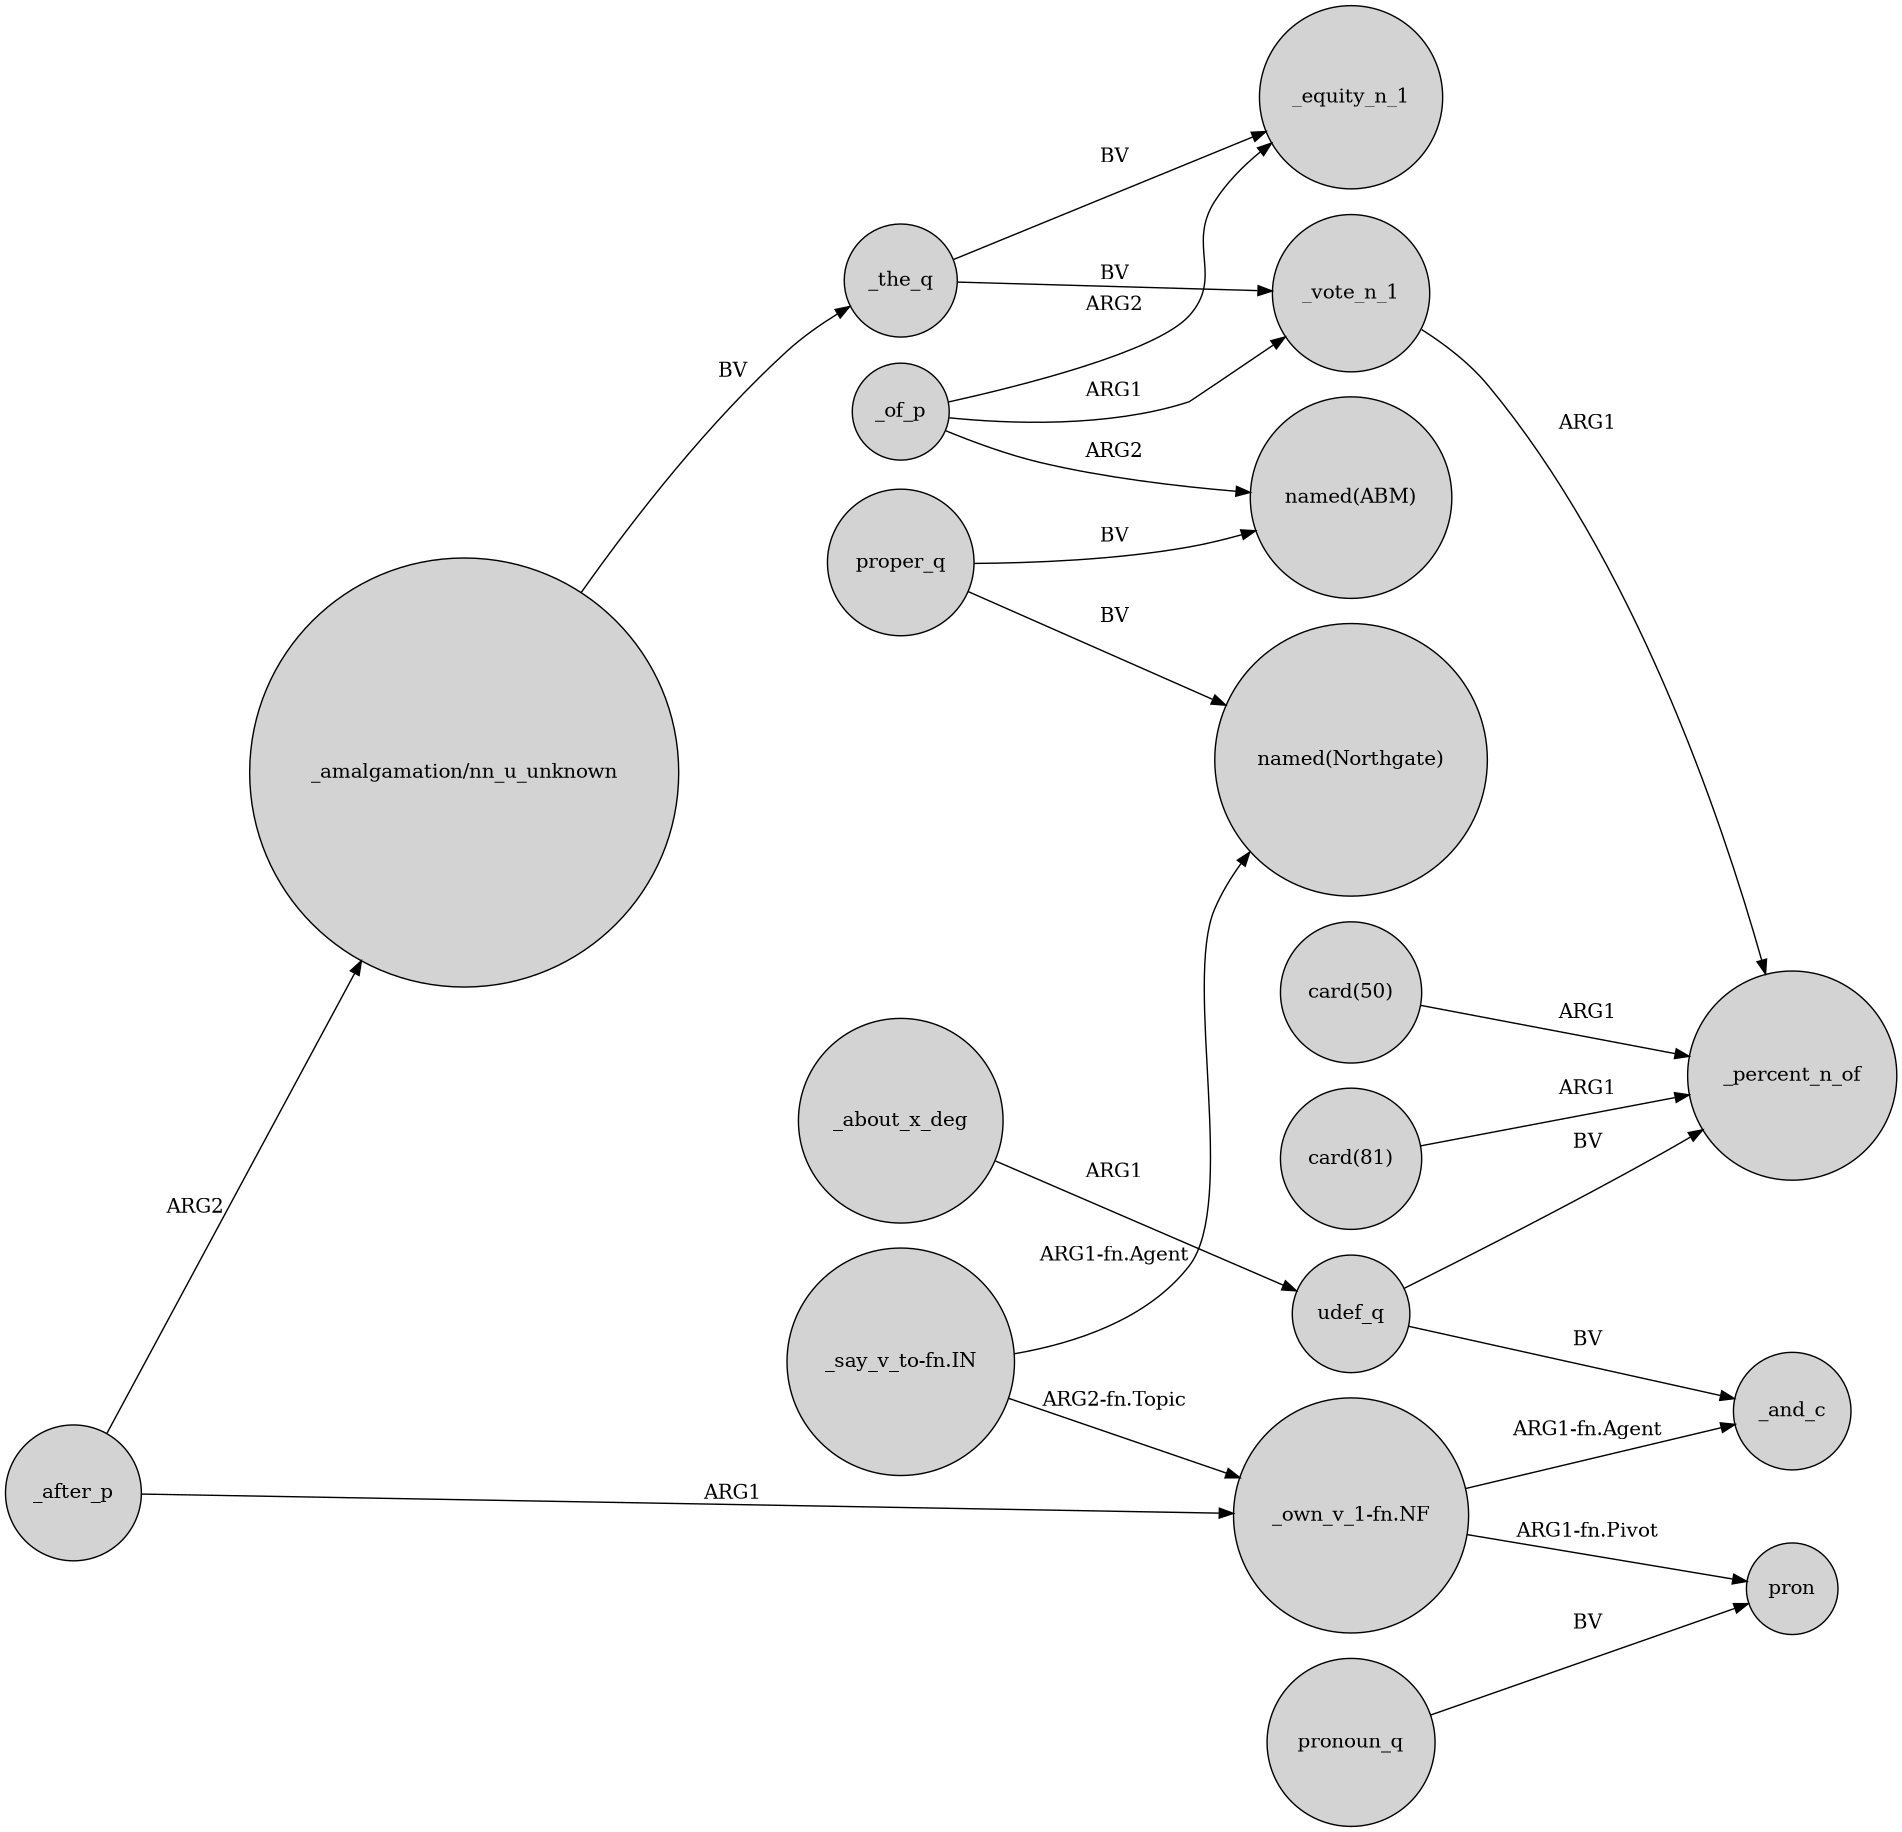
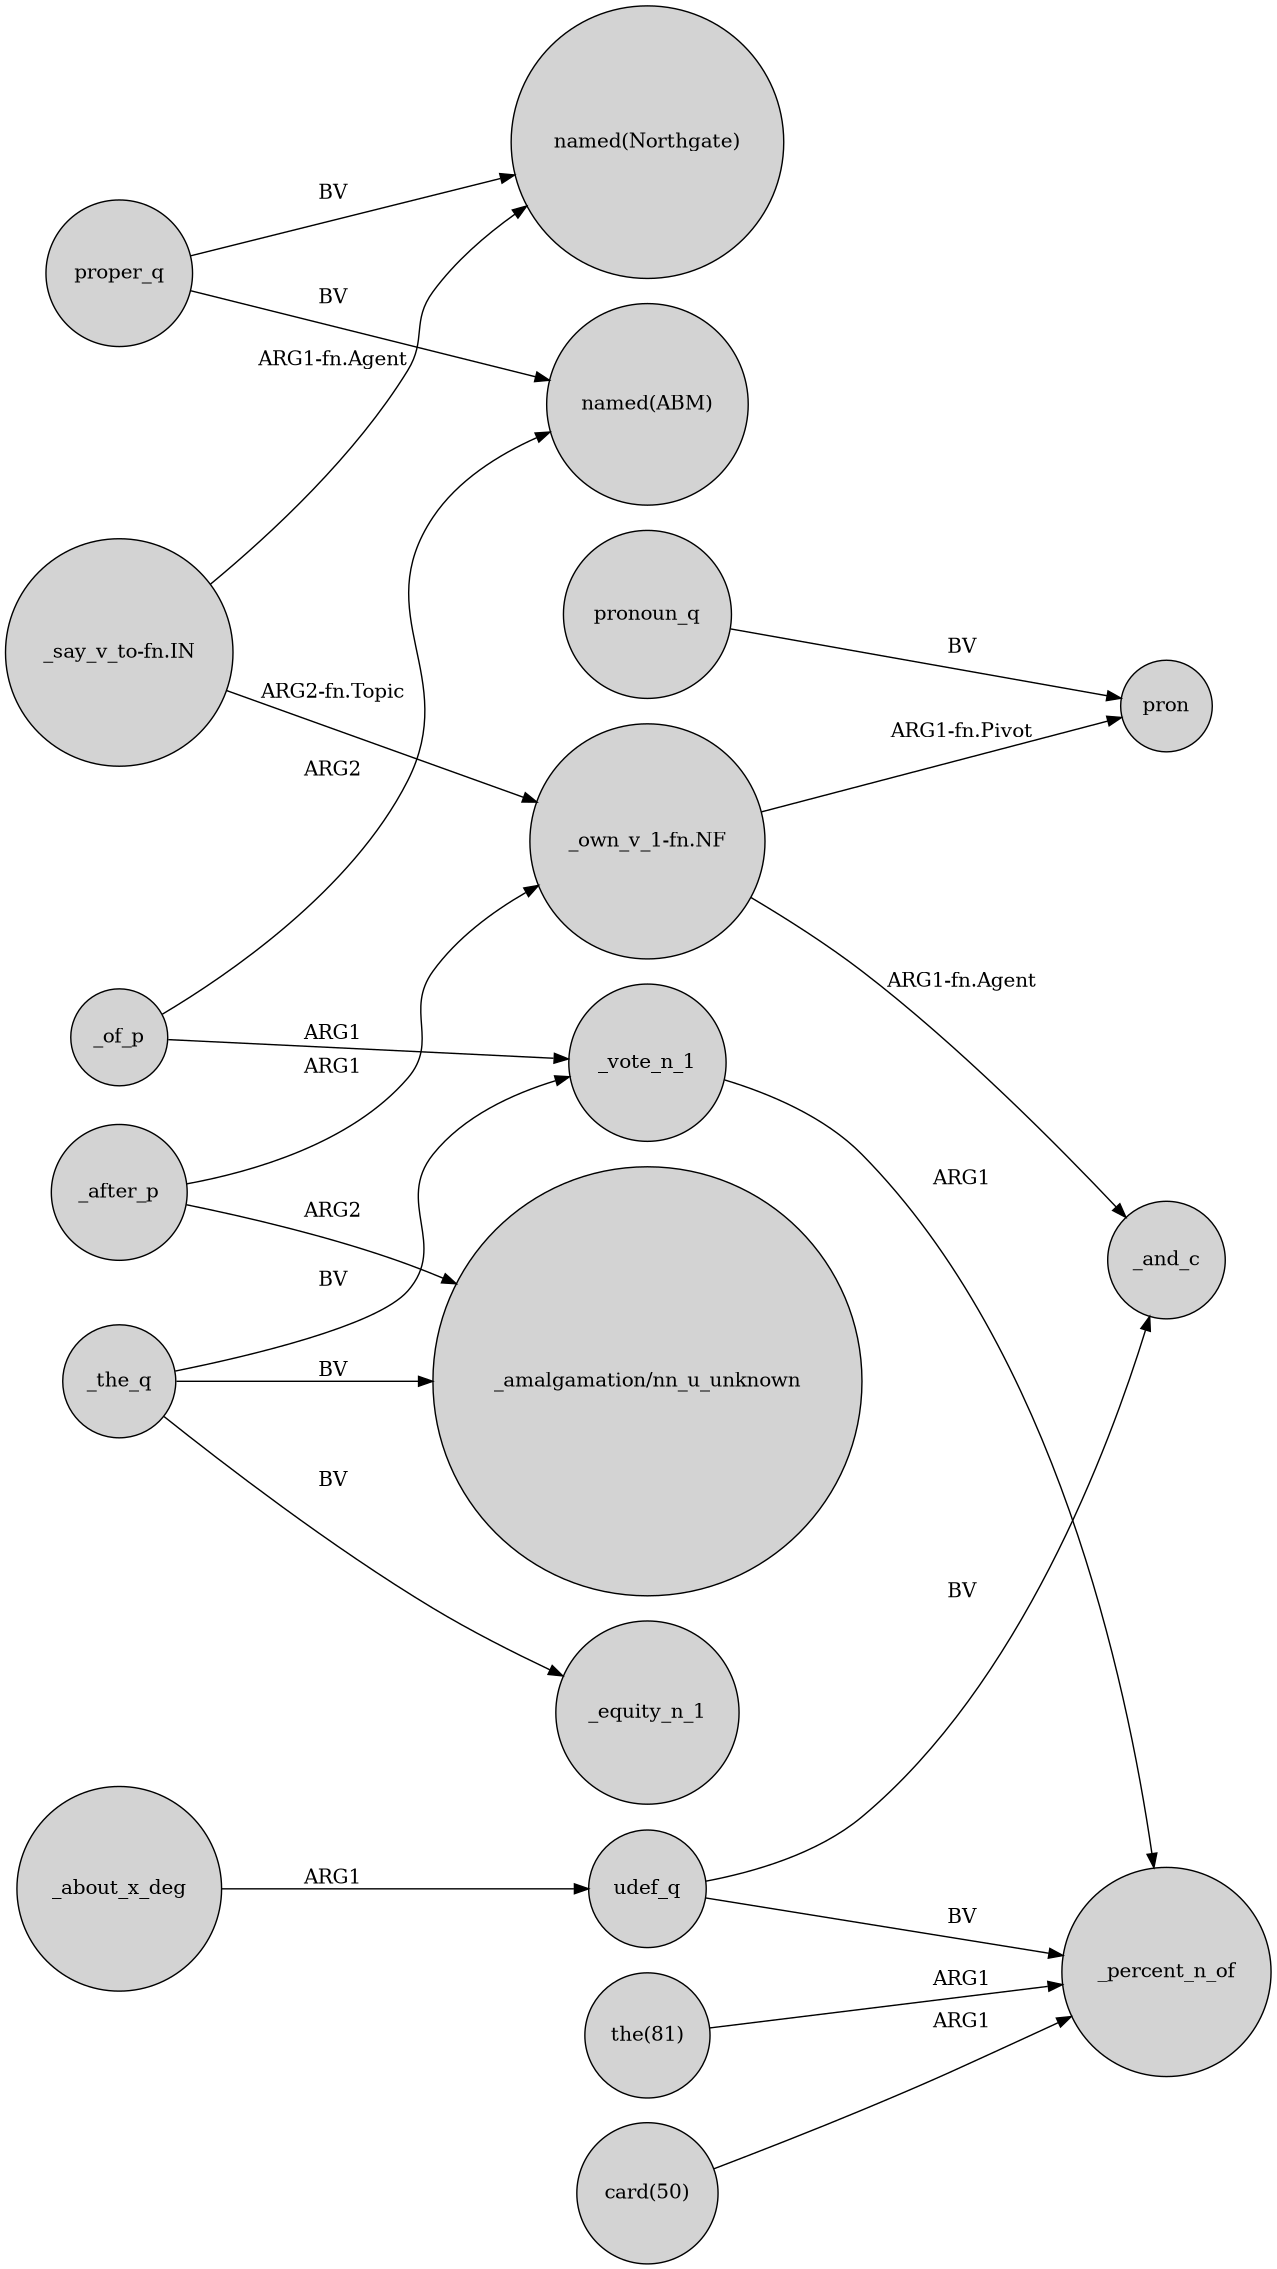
edge "_of_p" -> "_equity_n_1": removed, label "ARG2"
edge "_amalgamation/nn_u_unknown" -> "_the_q": reversed
node "card(81)": label "card(81)" -> "the(81)"
